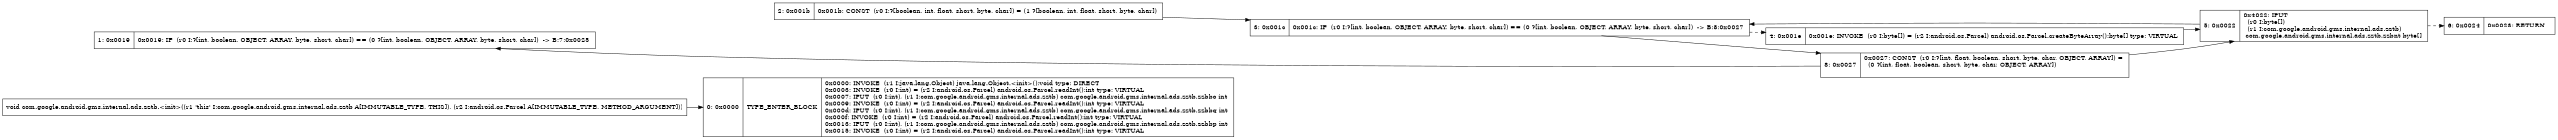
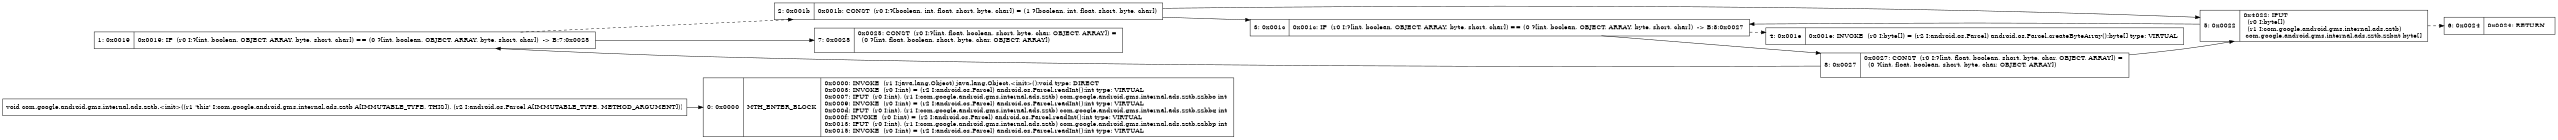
edge "1: 0x0019" -> "2: 0x001b": added
node "6: 0x0024": text "0x0023: RETURN" -> "0x0024: RETURN"
edge "4: 0x001e" -> "5: 0x0022": now "2: 0x001b" -> "5: 0x0022"
node "7: 0x0025": added
node "0: 0x0000": text "TYPE_ENTER_BLOCK" -> "MTH_ENTER_BLOCK"
